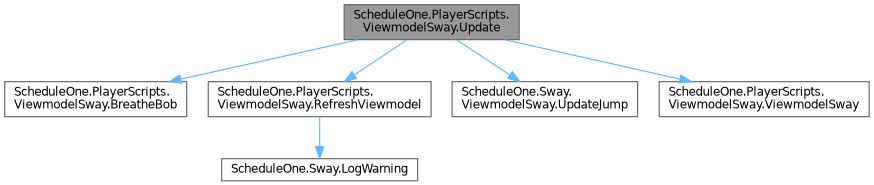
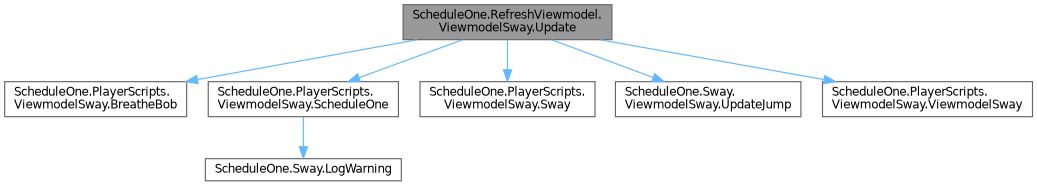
node "ScheduleOne.PlayerScripts. ViewmodelSway.Update": label "ScheduleOne.PlayerScripts. ViewmodelSway.Update" -> "ScheduleOne.RefreshViewmodel. ViewmodelSway.Update"
node "ScheduleOne.PlayerScripts. ViewmodelSway.RefreshViewmodel": label "ScheduleOne.PlayerScripts. ViewmodelSway.RefreshViewmodel" -> "ScheduleOne.PlayerScripts. ViewmodelSway.ScheduleOne"
node "ScheduleOne.PlayerScripts. ViewmodelSway.Sway": added
